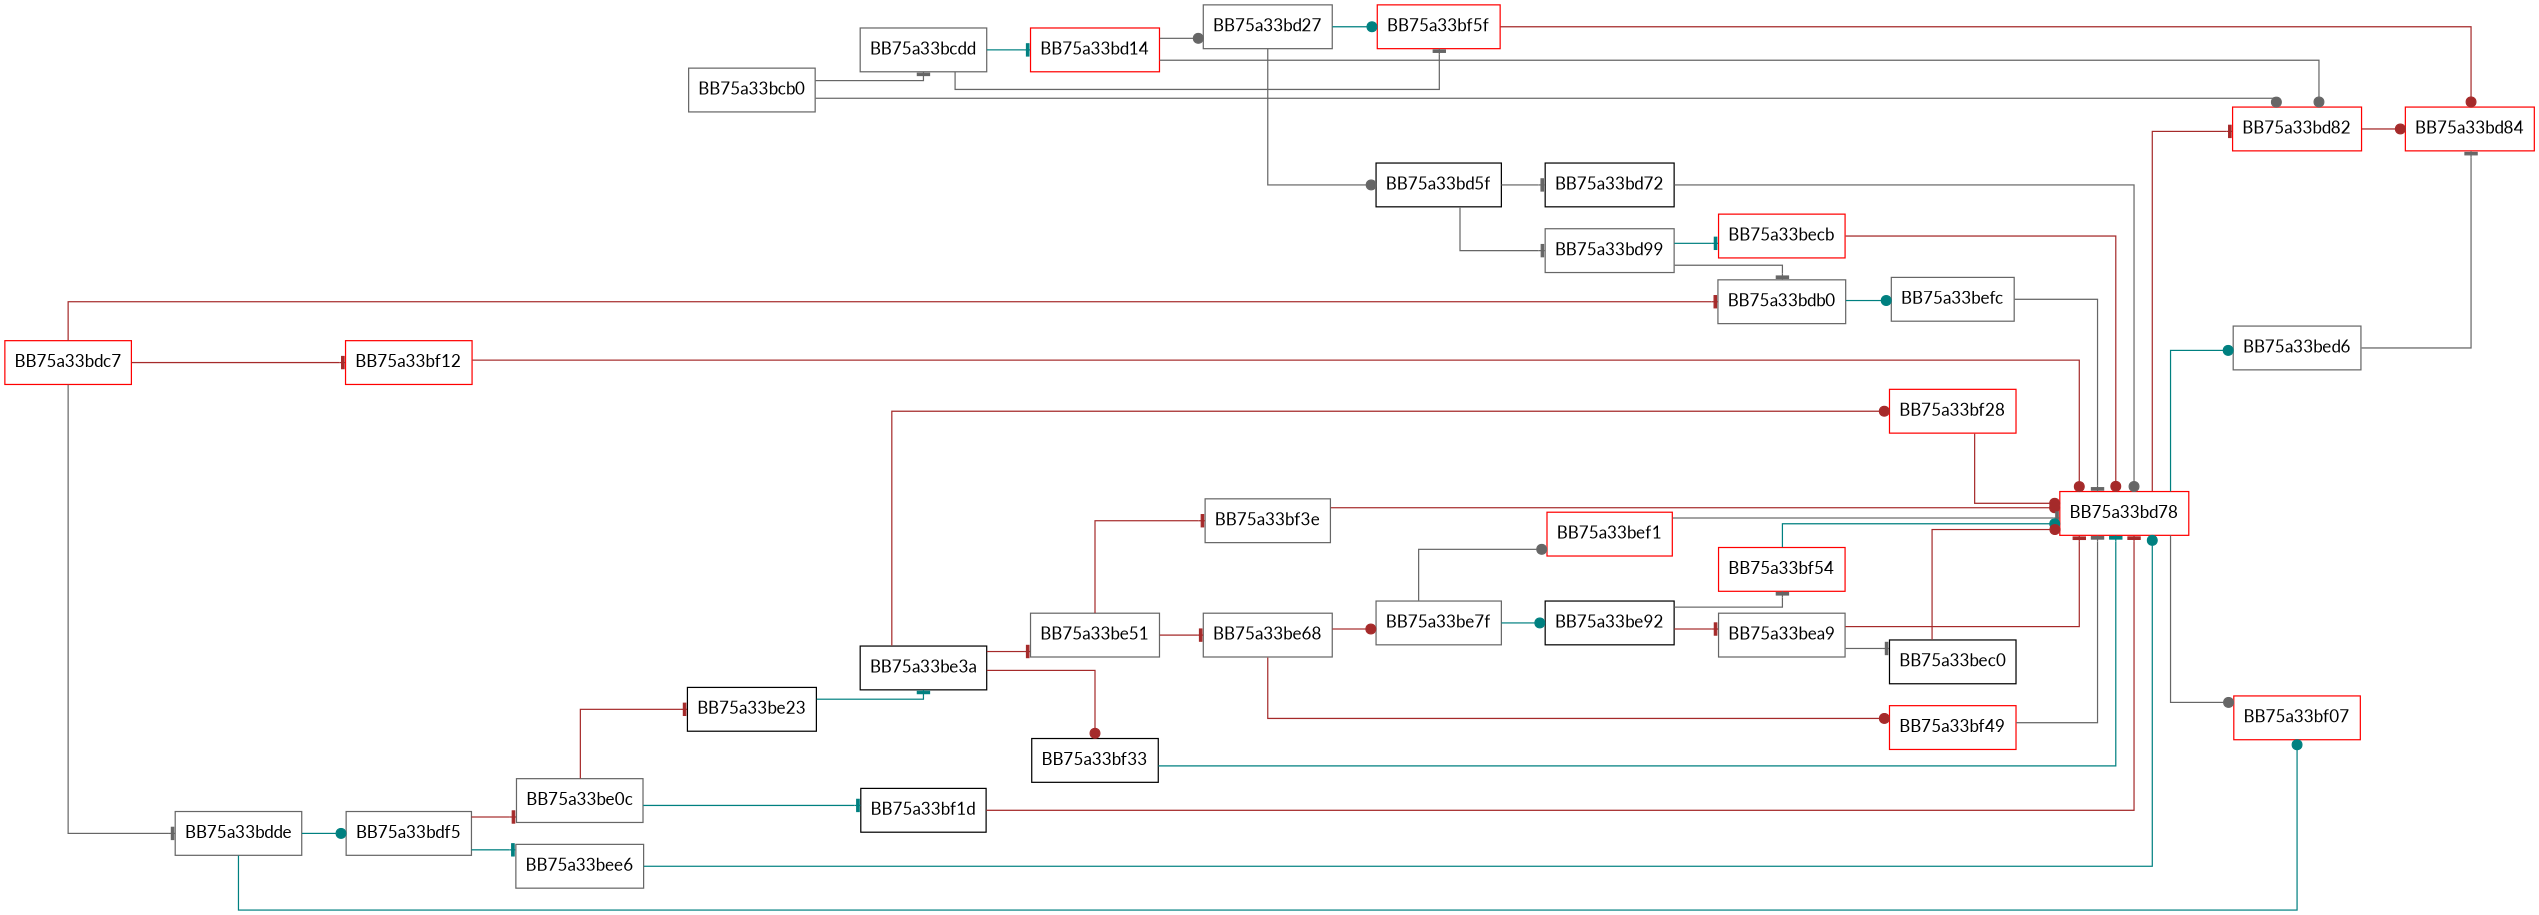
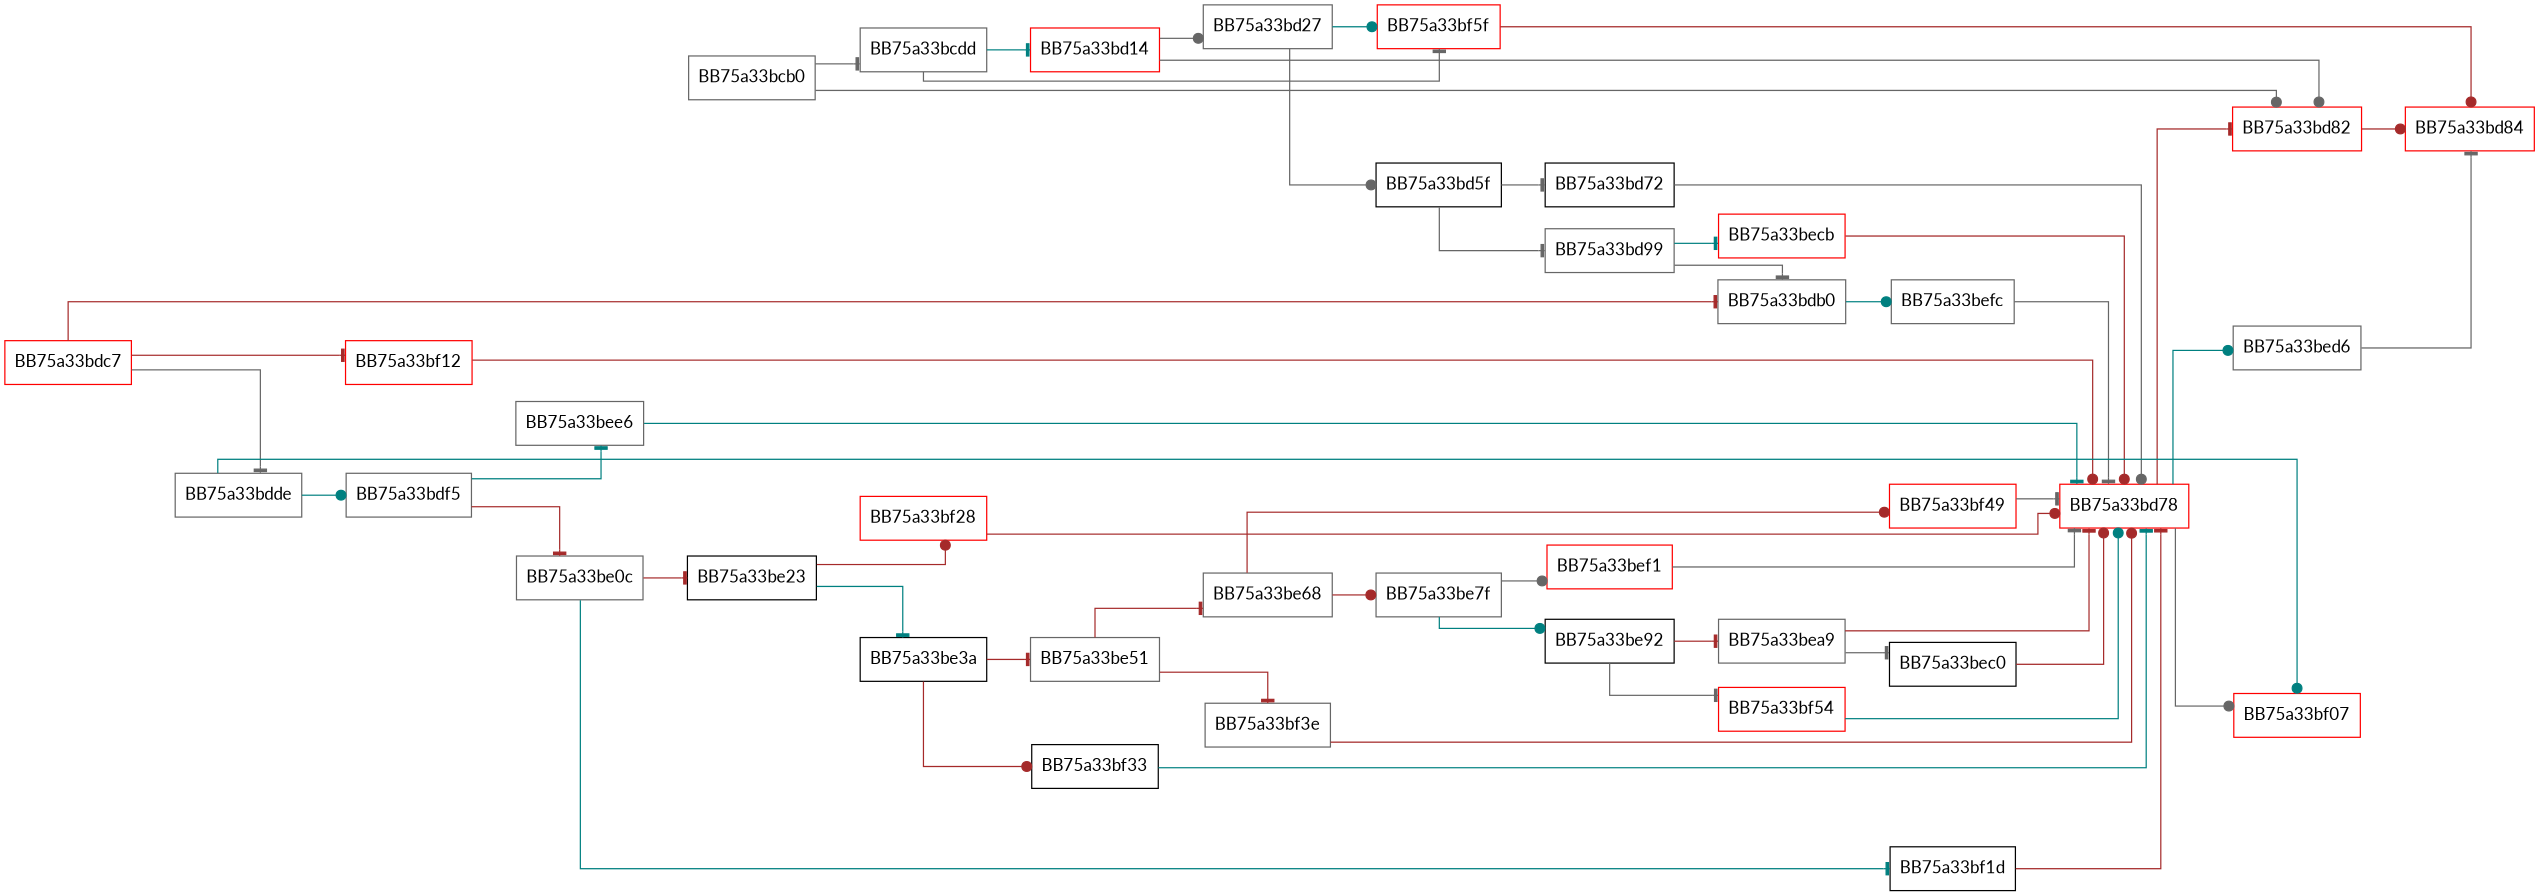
edge "BB75a33be3a" -> "BB75a33bf28": now "BB75a33be23" -> "BB75a33bf28"
edge "BB75a33bee6" -> "BB75a33bd78": arrowhead dot -> tee
